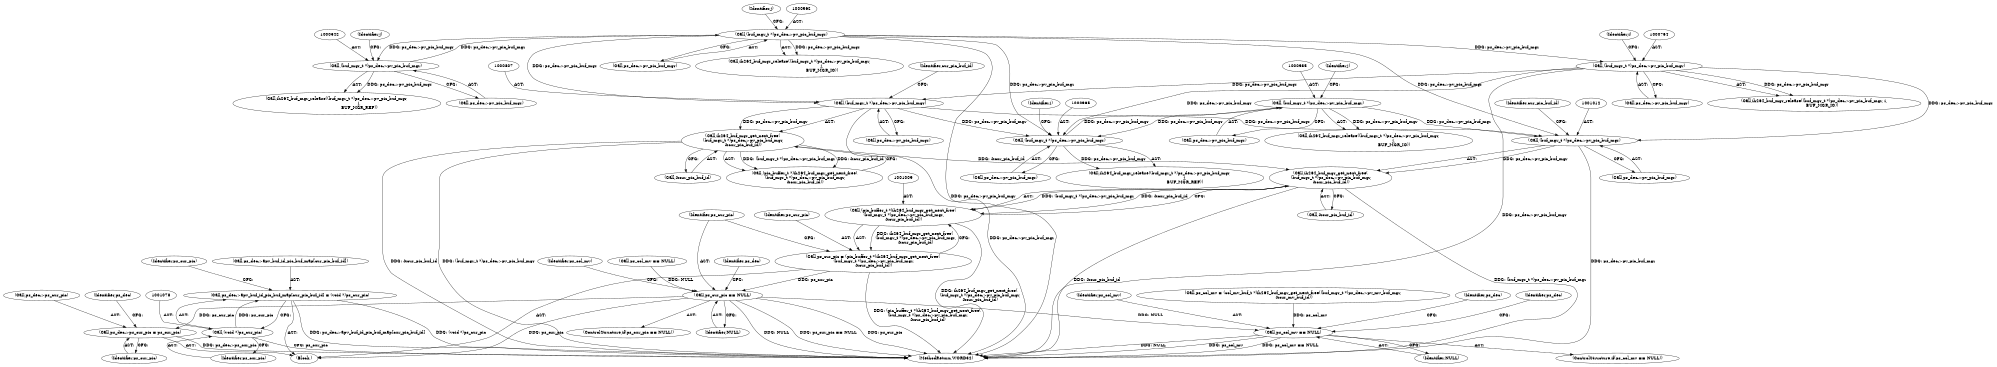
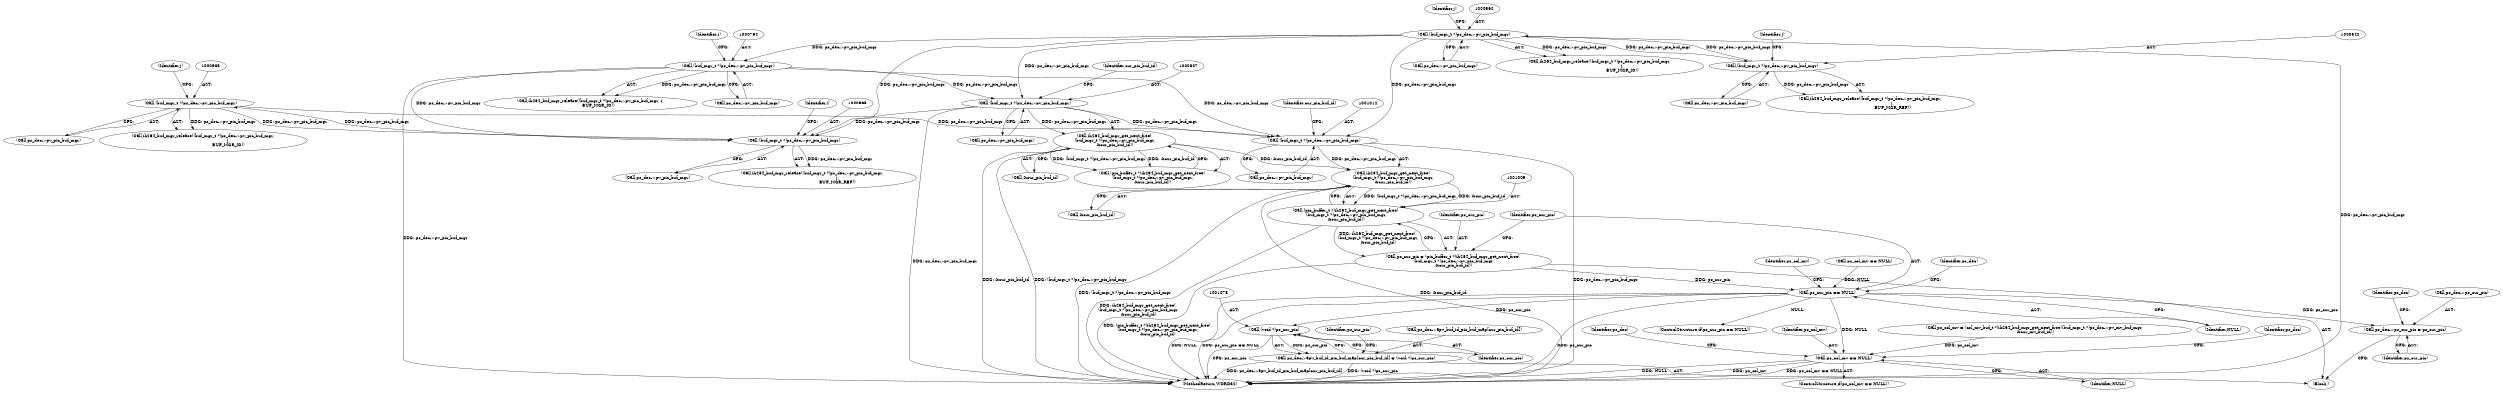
edge "(Call,ps_cur_pic == NULL)" -> "(ControlStructure,if(ps_cur_pic == NULL))": label "AST: " -> "NULL: "
edge "(Call,ps_cur_pic == NULL)" -> "(Block,)": now "(Call,ps_cur_pic == NULL)" -> "(Call,(void *)ps_cur_pic)"
edge "(Call,ps_dec->ps_cur_pic = ps_cur_pic)" -> "(Block,)": label "AST: " -> "CFG: "
edge "(Call,ps_dec->ps_cur_pic = ps_cur_pic)" -> "(MethodReturn,WORD32)": removed, label "DDG: ps_dec->ps_cur_pic"
